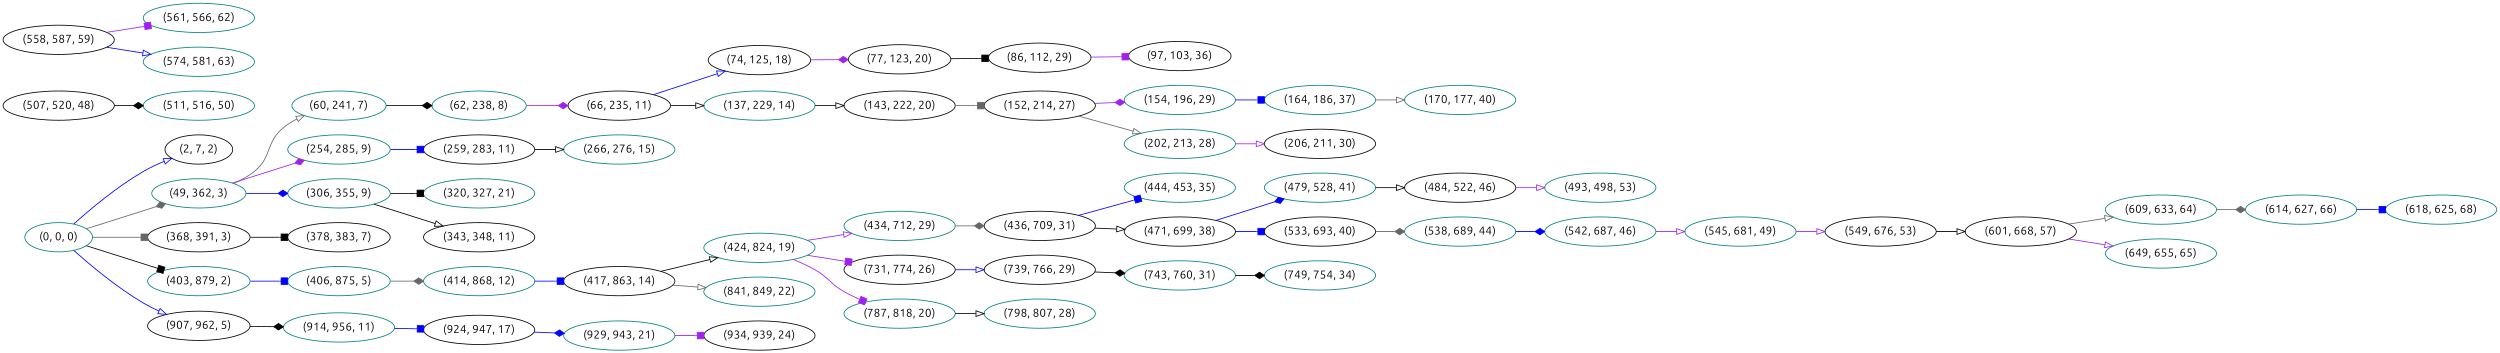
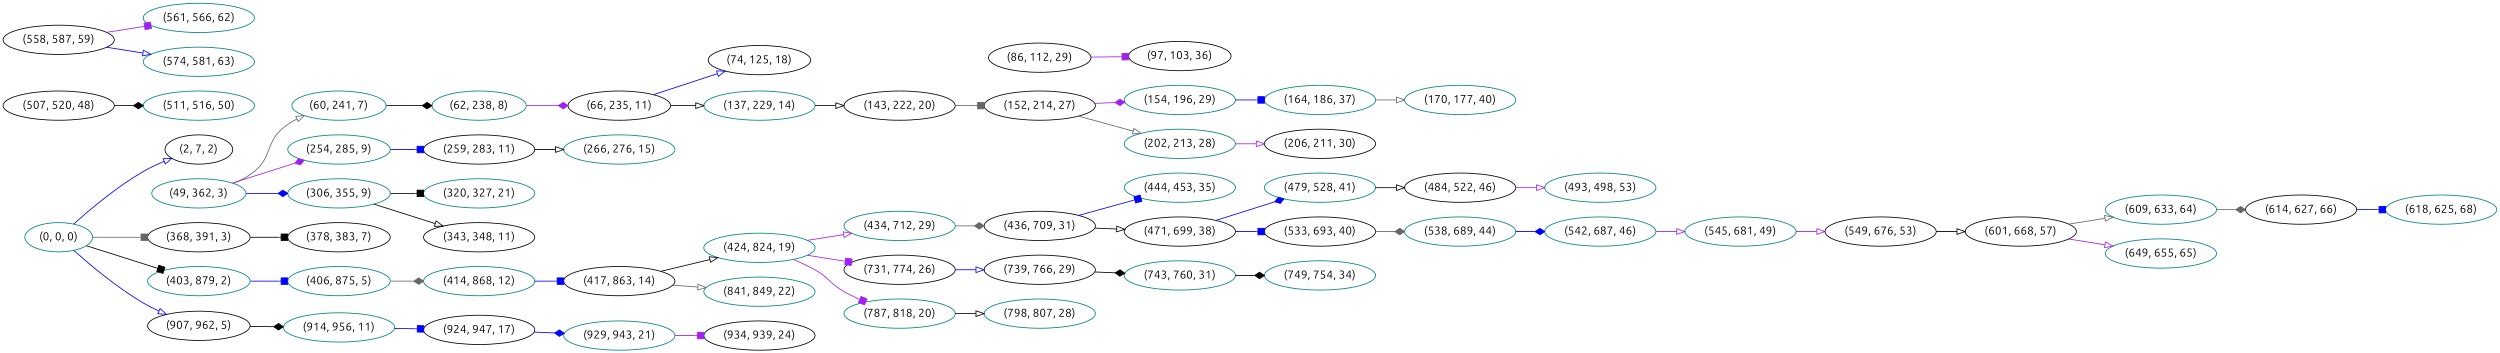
node "(77, 123, 20)": removed
node "(614, 627, 66)": color teal -> black
edge "(0, 0, 0)" -> "(49, 362, 3)": removed
